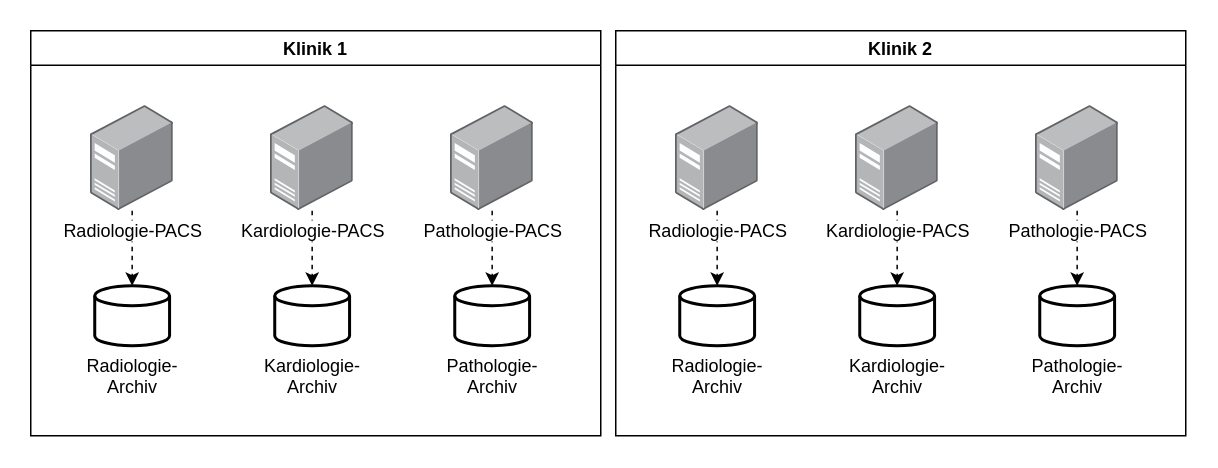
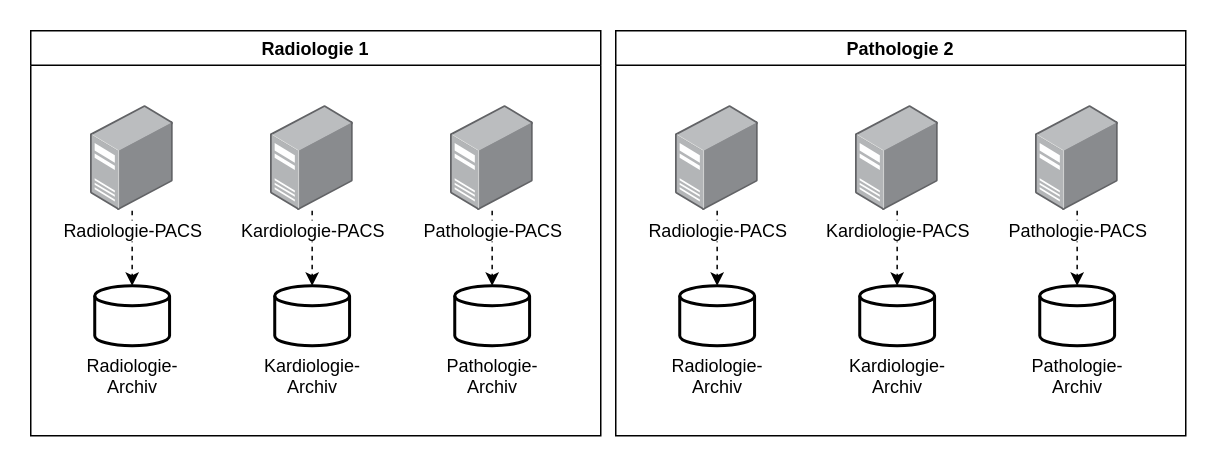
node "Klinik 1": label "Klinik 1" -> "Radiologie 1"
node "Klinik 2": label "Klinik 2" -> "Pathologie 2"
